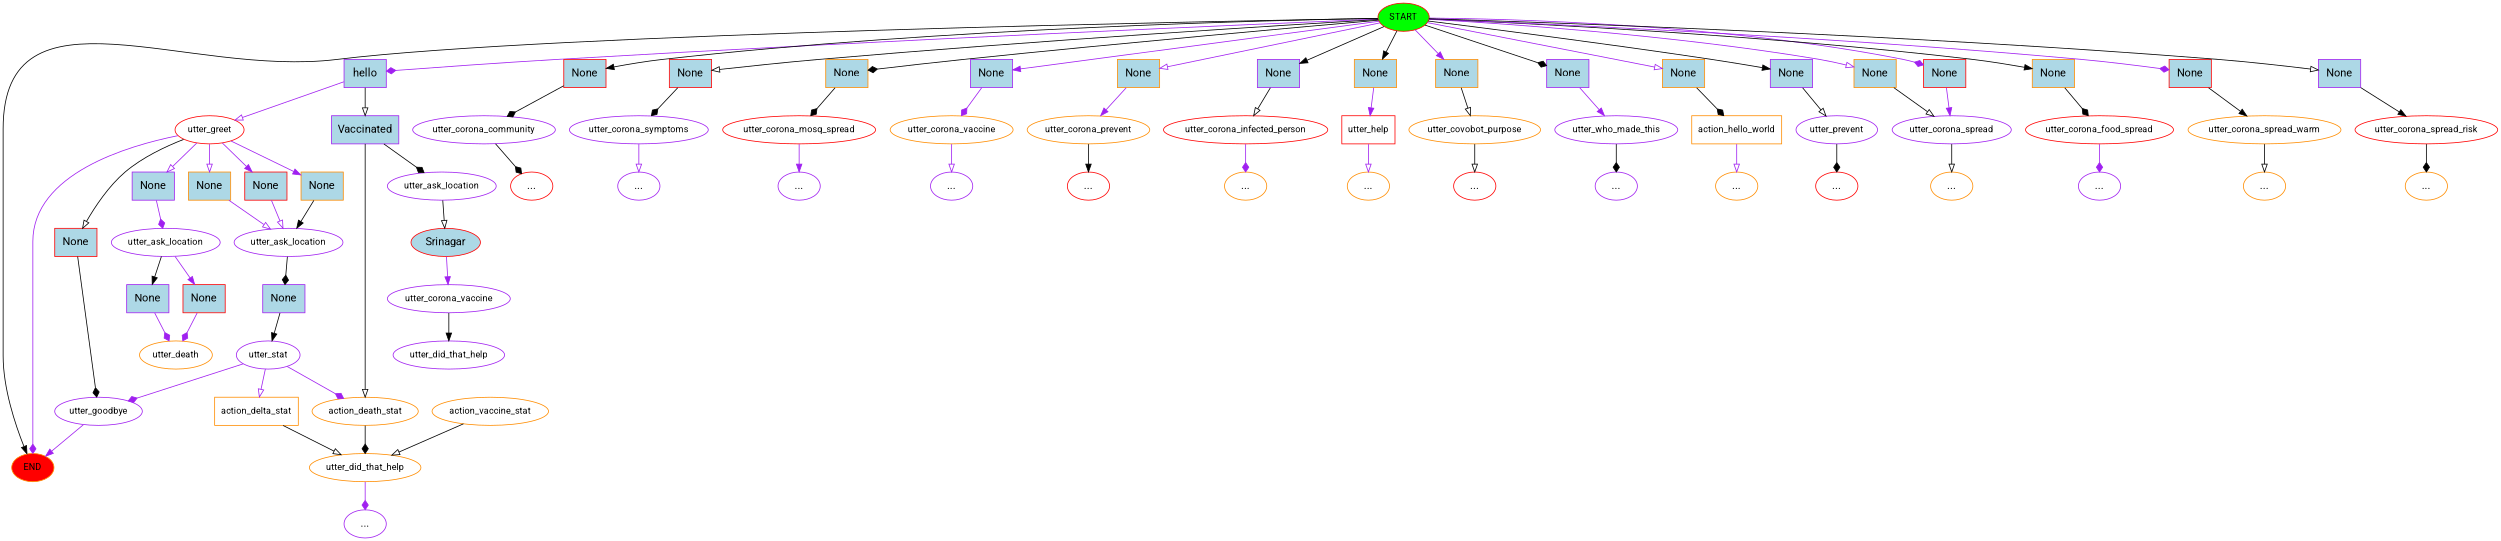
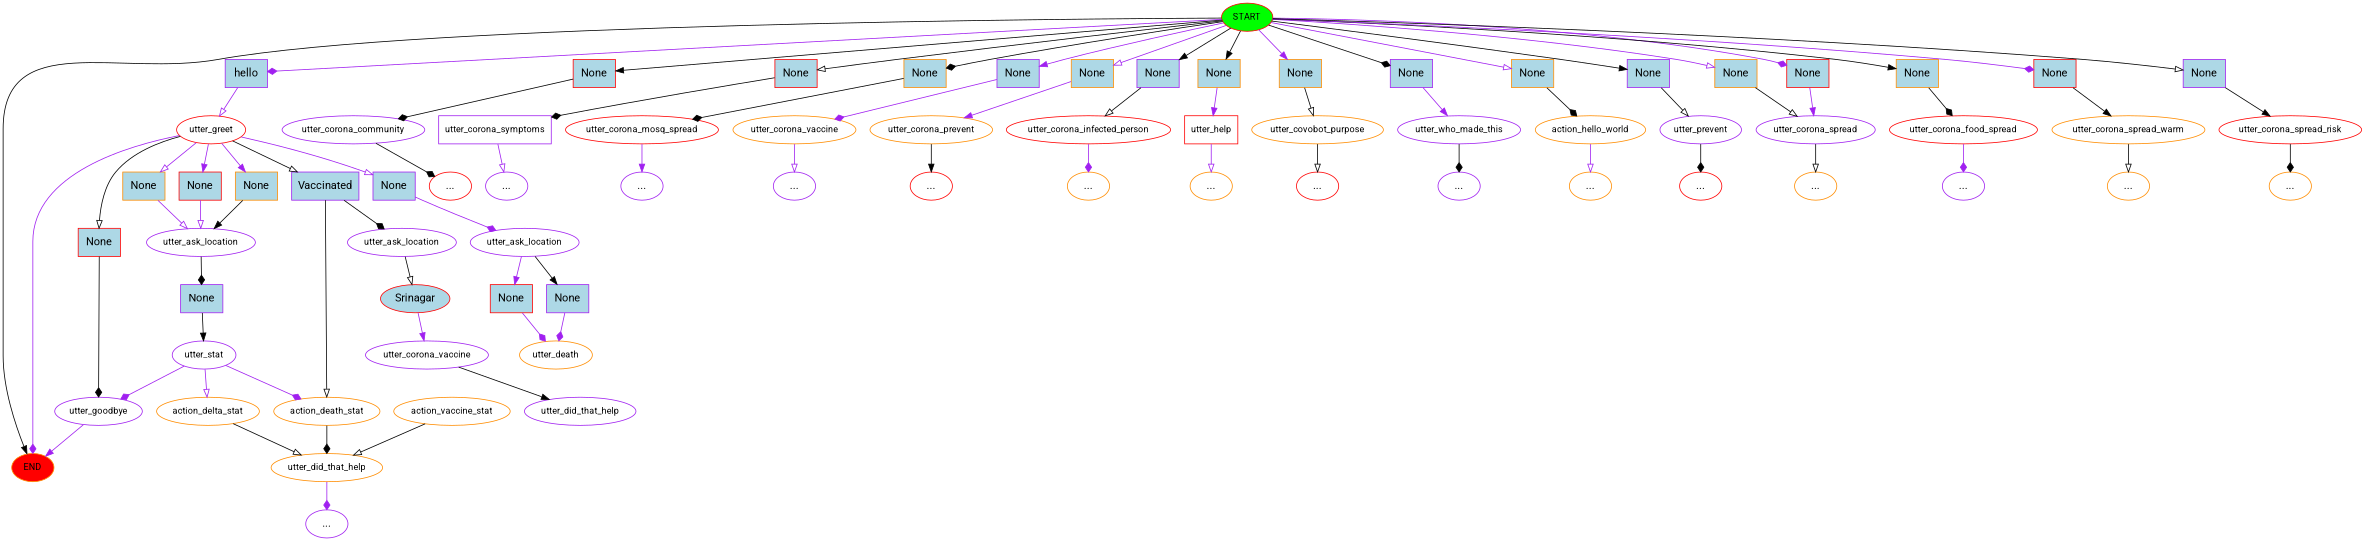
edge "hello" -> "Vaccinated": now "utter_greet" -> "Vaccinated"
node "utter_corona_symptoms": shape ellipse -> box
node "action_hello_world": shape box -> ellipse
node "action_delta_stat": shape box -> ellipse
